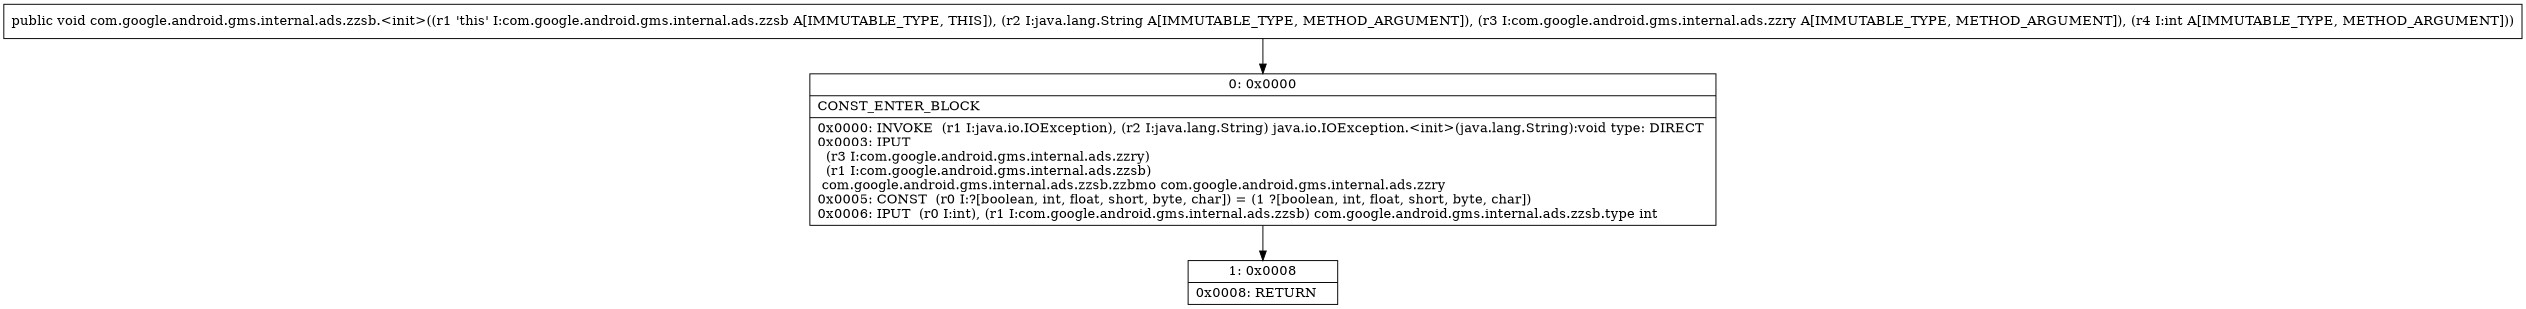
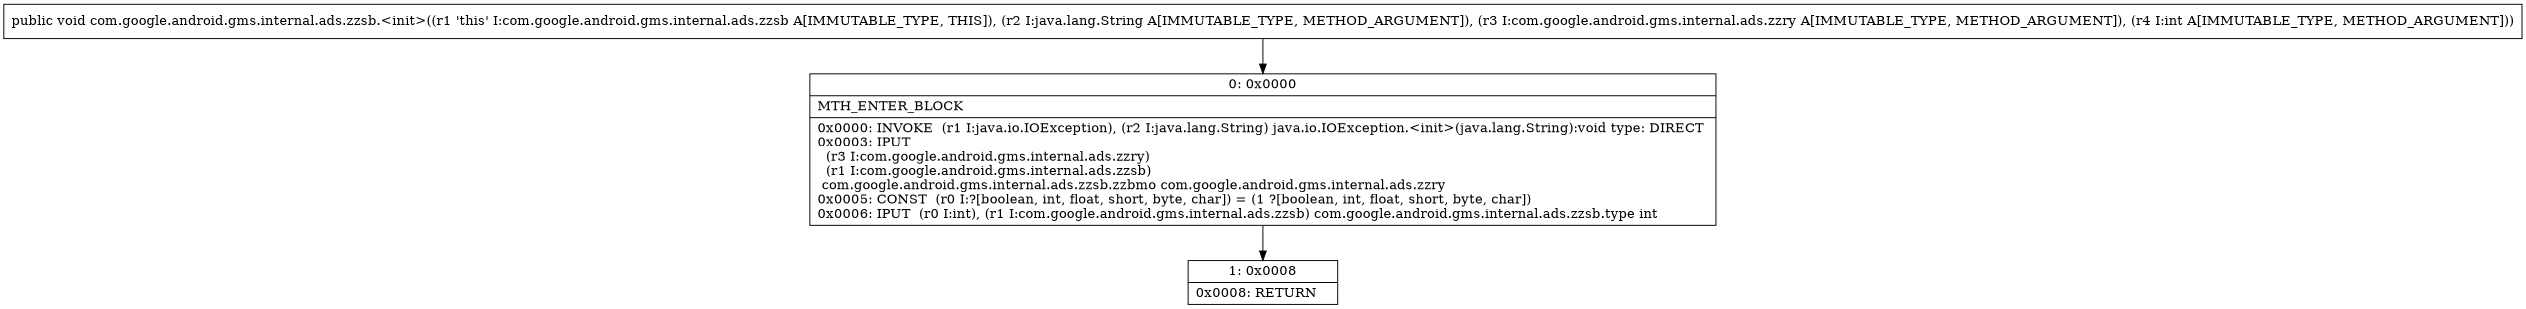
node "0: 0x0000": text "CONST_ENTER_BLOCK" -> "MTH_ENTER_BLOCK"
